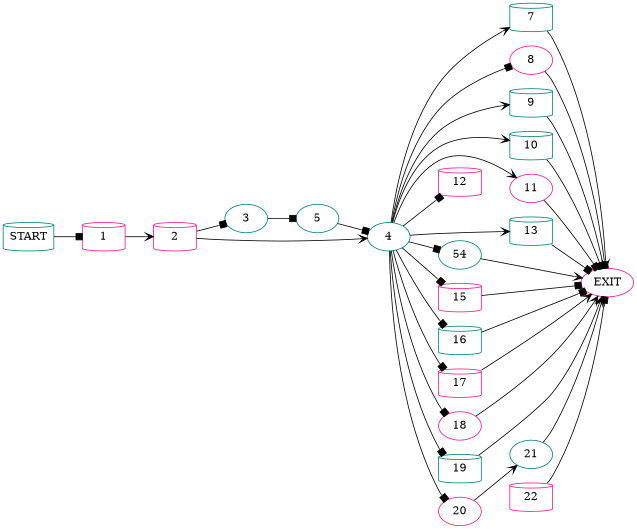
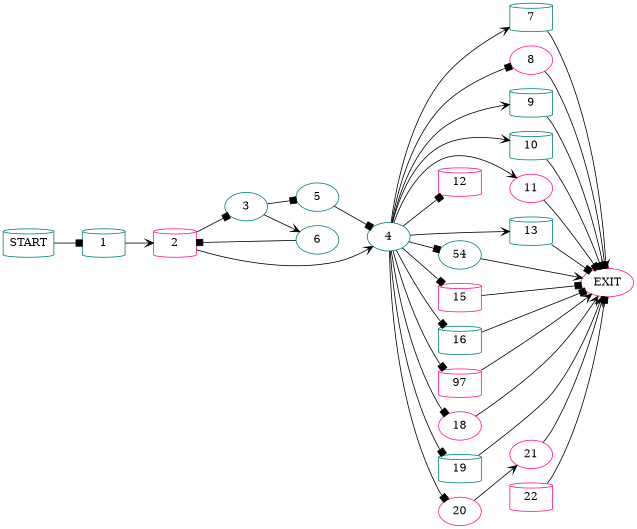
node "1": color deeppink -> teal
node "6": added
node "17": label "17" -> "97"
node "21": color teal -> deeppink
